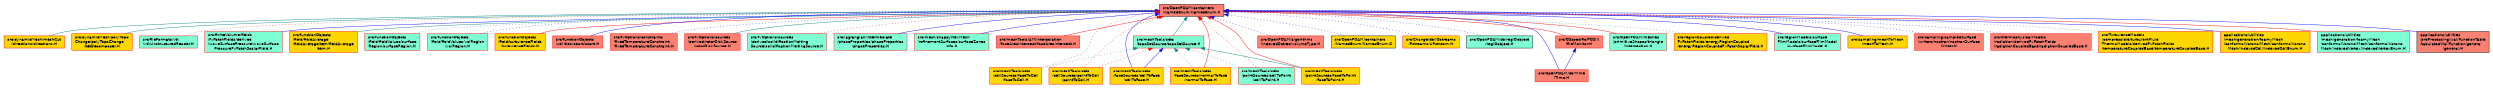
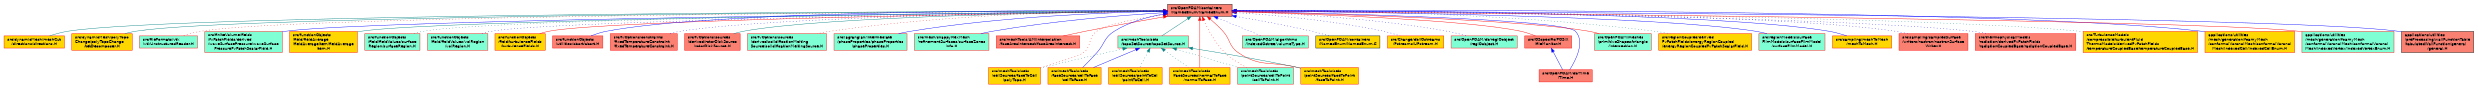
edge "src/meshTools/sets /cellSources/pointToCell /pointToCell.H" -> "src/OpenFOAM/containers /NamedEnum/NamedEnum.H": removed
node "src/OpenFOAM/algorithms /indexedOctree/volumeType.H": fillcolor salmon -> aquamarine
node "src/OpenFOAM/db/regIOobject /regIOobject.H": color black -> red
edge "src/meshTools/sets /cellSources/pointToCell /pointToCell.H" -> "src/meshTools/sets /topoSetSource/topoSetSource.H": color red -> teal
node "src/meshTools/sets /cellSources/faceToCell /faceToCell.H": label "src/meshTools/sets /cellSources/faceToCell /faceToCell.H" -> "src/meshTools/sets /cellSources/faceToCell /polyTopo.H"
